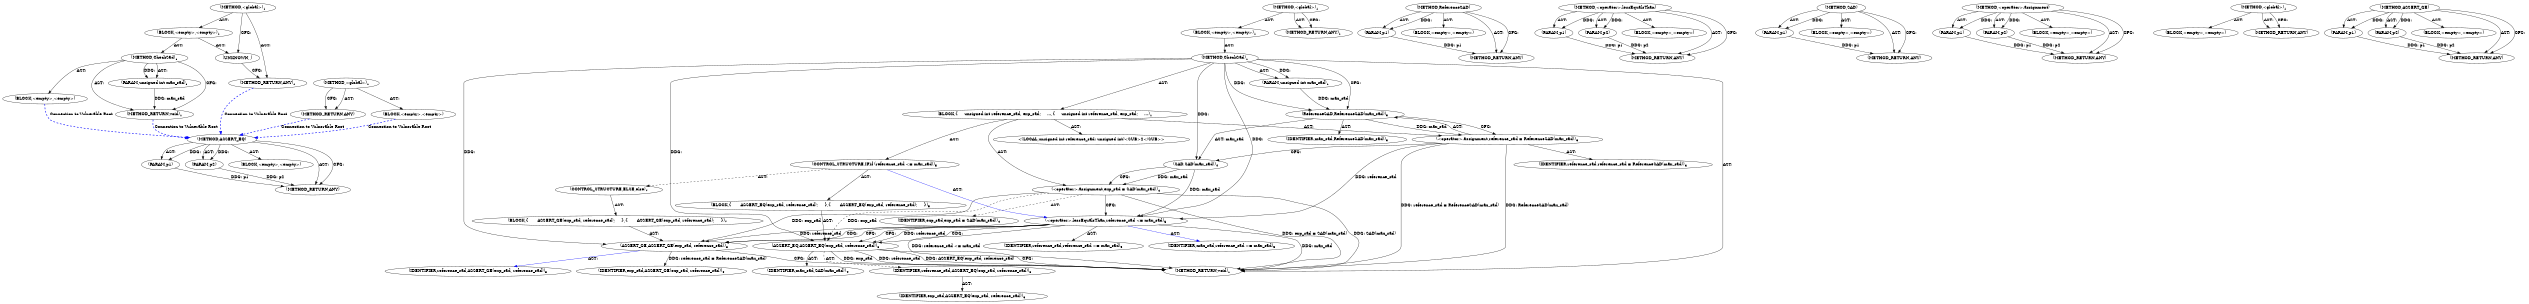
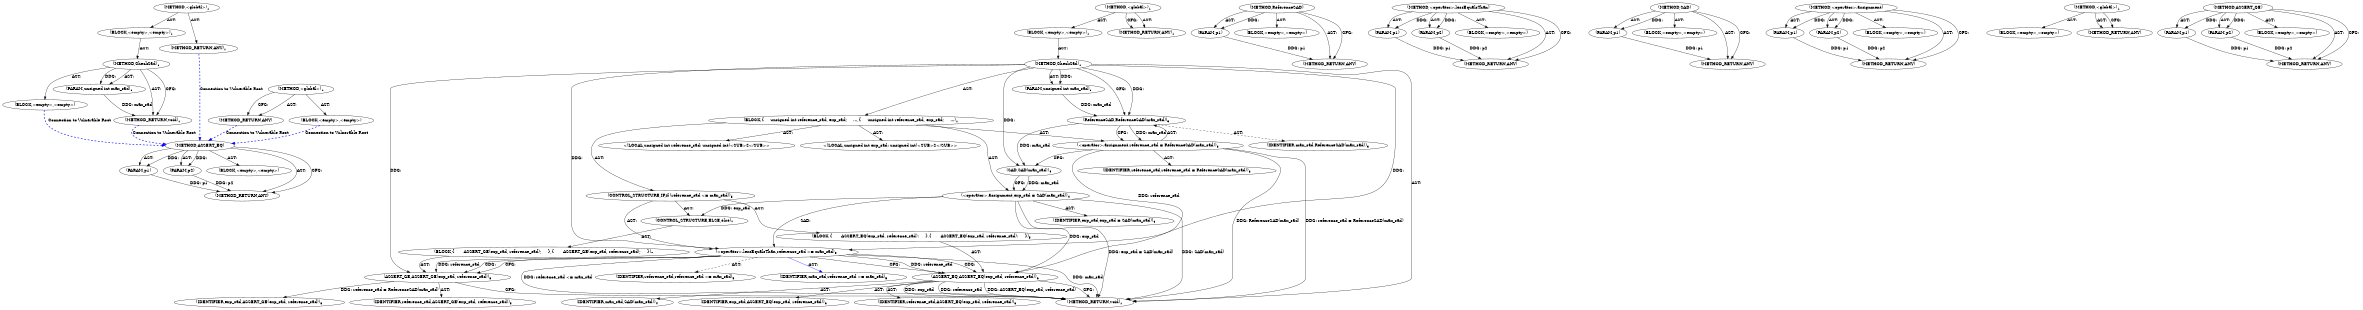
node "(UNKNOWN,,)": removed
edge "(ReferenceSAD,ReferenceSAD(max_sad))" -> "(IDENTIFIER,max_sad,ReferenceSAD(max_sad))": style solid -> dashed
edge "(ReferenceSAD,ReferenceSAD(max_sad))" -> "(SAD,SAD(max_sad))": label "AST: max_sad" -> "DDG: max_sad"
node "<(LOCAL,unsigned int exp_sad: unsigned int)<SUB>2</SUB>>": added
edge "(CONTROL_STRUCTURE,IF,if (reference_sad <= max_sad))" -> "(CONTROL_STRUCTURE,ELSE,else)": style dashed -> solid
edge "(CONTROL_STRUCTURE,IF,if (reference_sad <= max_sad))" -> "(<operator>.lessEqualsThan,reference_sad <= max_sad)": color blue -> black
edge "(SAD,SAD(max_sad))" -> "(<operator>.lessEqualsThan,reference_sad <= max_sad)": removed, label "DDG: max_sad"
edge "(<operator>.assignment,exp_sad = SAD(max_sad))" -> "(IDENTIFIER,exp_sad,exp_sad = SAD(max_sad))": style dashed -> solid
edge "(<operator>.assignment,exp_sad = SAD(max_sad))" -> "(<operator>.lessEqualsThan,reference_sad <= max_sad)": label "CFG: " -> "SAD: "
edge "(<operator>.assignment,exp_sad = SAD(max_sad))" -> "(ASSERT_EQ,ASSERT_EQ(exp_sad, reference_sad))": style dashed -> solid
edge "(<operator>.assignment,exp_sad = SAD(max_sad))" -> "(ASSERT_GE,ASSERT_GE(exp_sad, reference_sad))": now "(<operator>.assignment,exp_sad = SAD(max_sad))" -> "(CONTROL_STRUCTURE,ELSE,else)"
edge "(<operator>.lessEqualsThan,reference_sad <= max_sad)" -> "(IDENTIFIER,reference_sad,reference_sad <= max_sad)": style solid -> dashed
edge "(ASSERT_GE,ASSERT_GE(exp_sad, reference_sad))" -> "(IDENTIFIER,reference_sad,ASSERT_GE(exp_sad, reference_sad))": color blue -> black
edge "(ASSERT_EQ,ASSERT_EQ(exp_sad, reference_sad))" -> "(IDENTIFIER,reference_sad,ASSERT_EQ(exp_sad, reference_sad))": style dashed -> solid
edge "(IDENTIFIER,reference_sad,ASSERT_EQ(exp_sad, reference_sad))" -> "(IDENTIFIER,exp_sad,ASSERT_EQ(exp_sad, reference_sad))": now "(ASSERT_EQ,ASSERT_EQ(exp_sad, reference_sad))" -> "(IDENTIFIER,exp_sad,ASSERT_EQ(exp_sad, reference_sad))"
